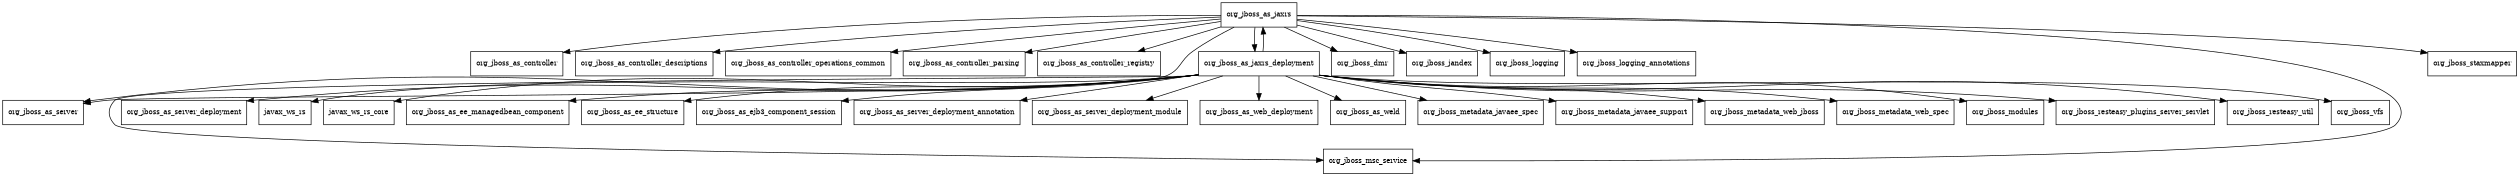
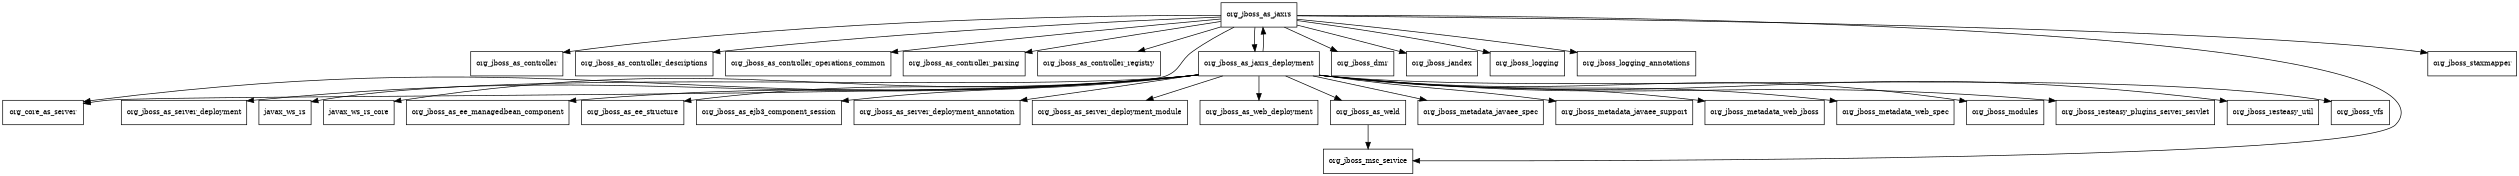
node "org_jboss_as_server": label "org_jboss_as_server" -> "org_core_as_server"
edge "org_jboss_as_jaxrs_deployment" -> "org_jboss_msc_service": now "org_jboss_as_weld" -> "org_jboss_msc_service"
